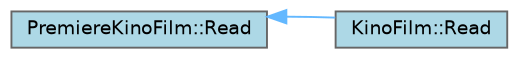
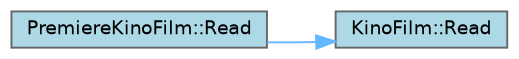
edge "KinoFilm::Read" -> "PremiereKinoFilm::Read": reversed
